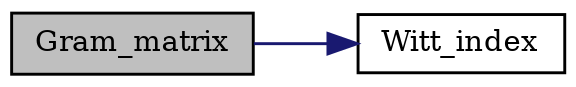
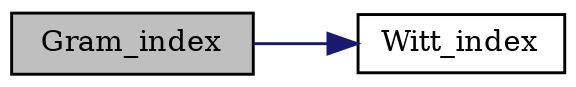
node "Gram_matrix": label "Gram_matrix" -> "Gram_index"
